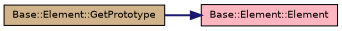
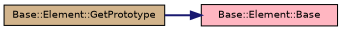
node "Base::Element::Element": label "Base::Element::Element" -> "Base::Element::Base"
